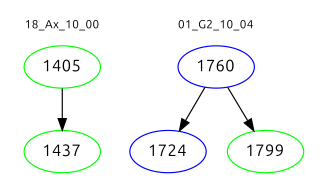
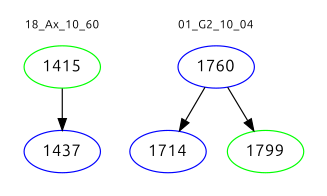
cluster "18_Ax_10_00": label "18_Ax_10_00" -> "18_Ax_10_60"
node "1405": label "1405" -> "1415"
node "1437": color green -> blue
node "1724": label "1724" -> "1714"
